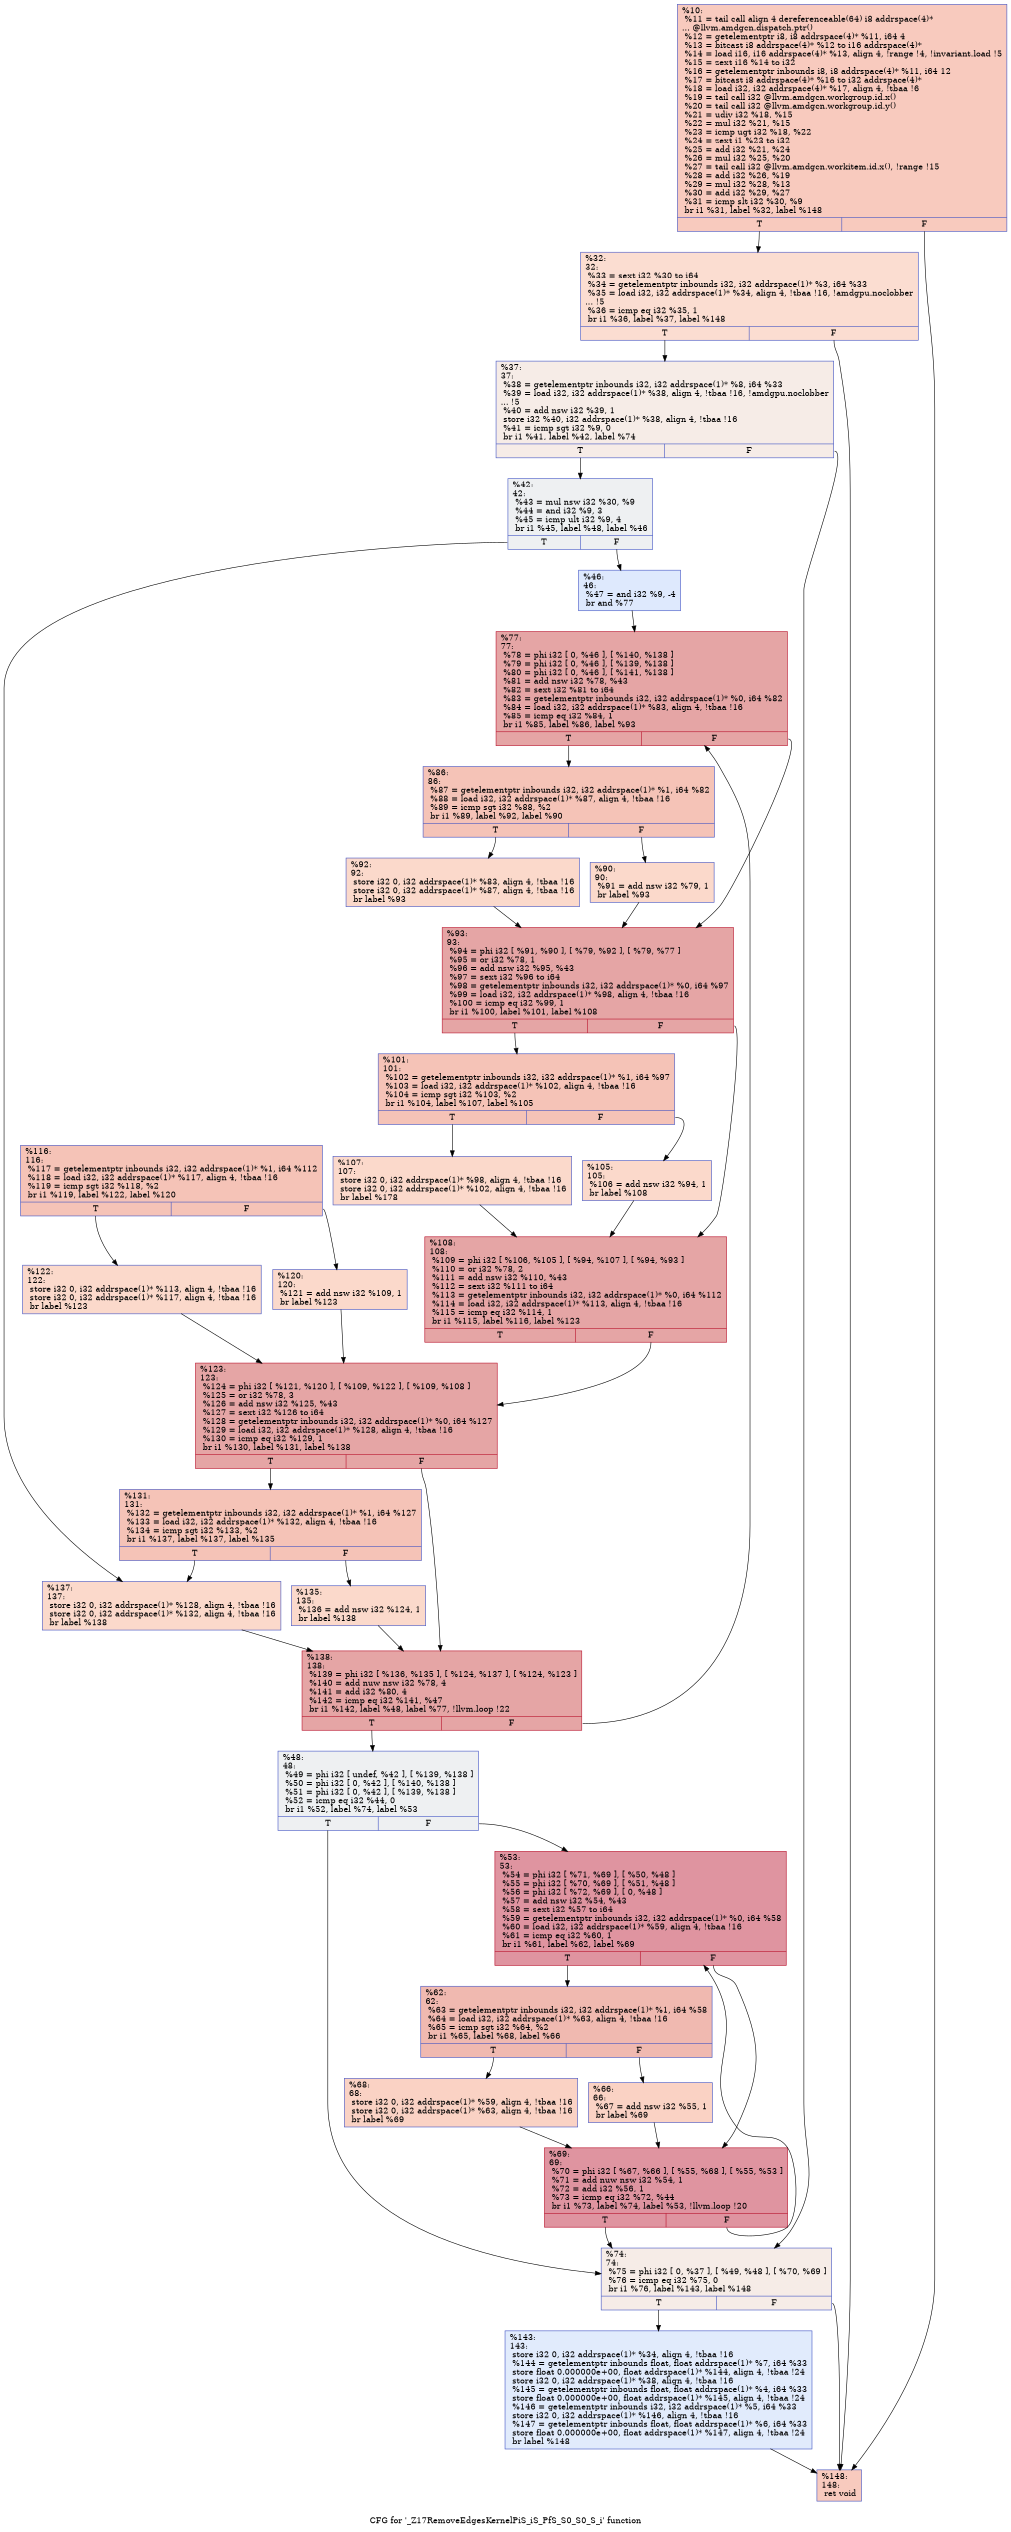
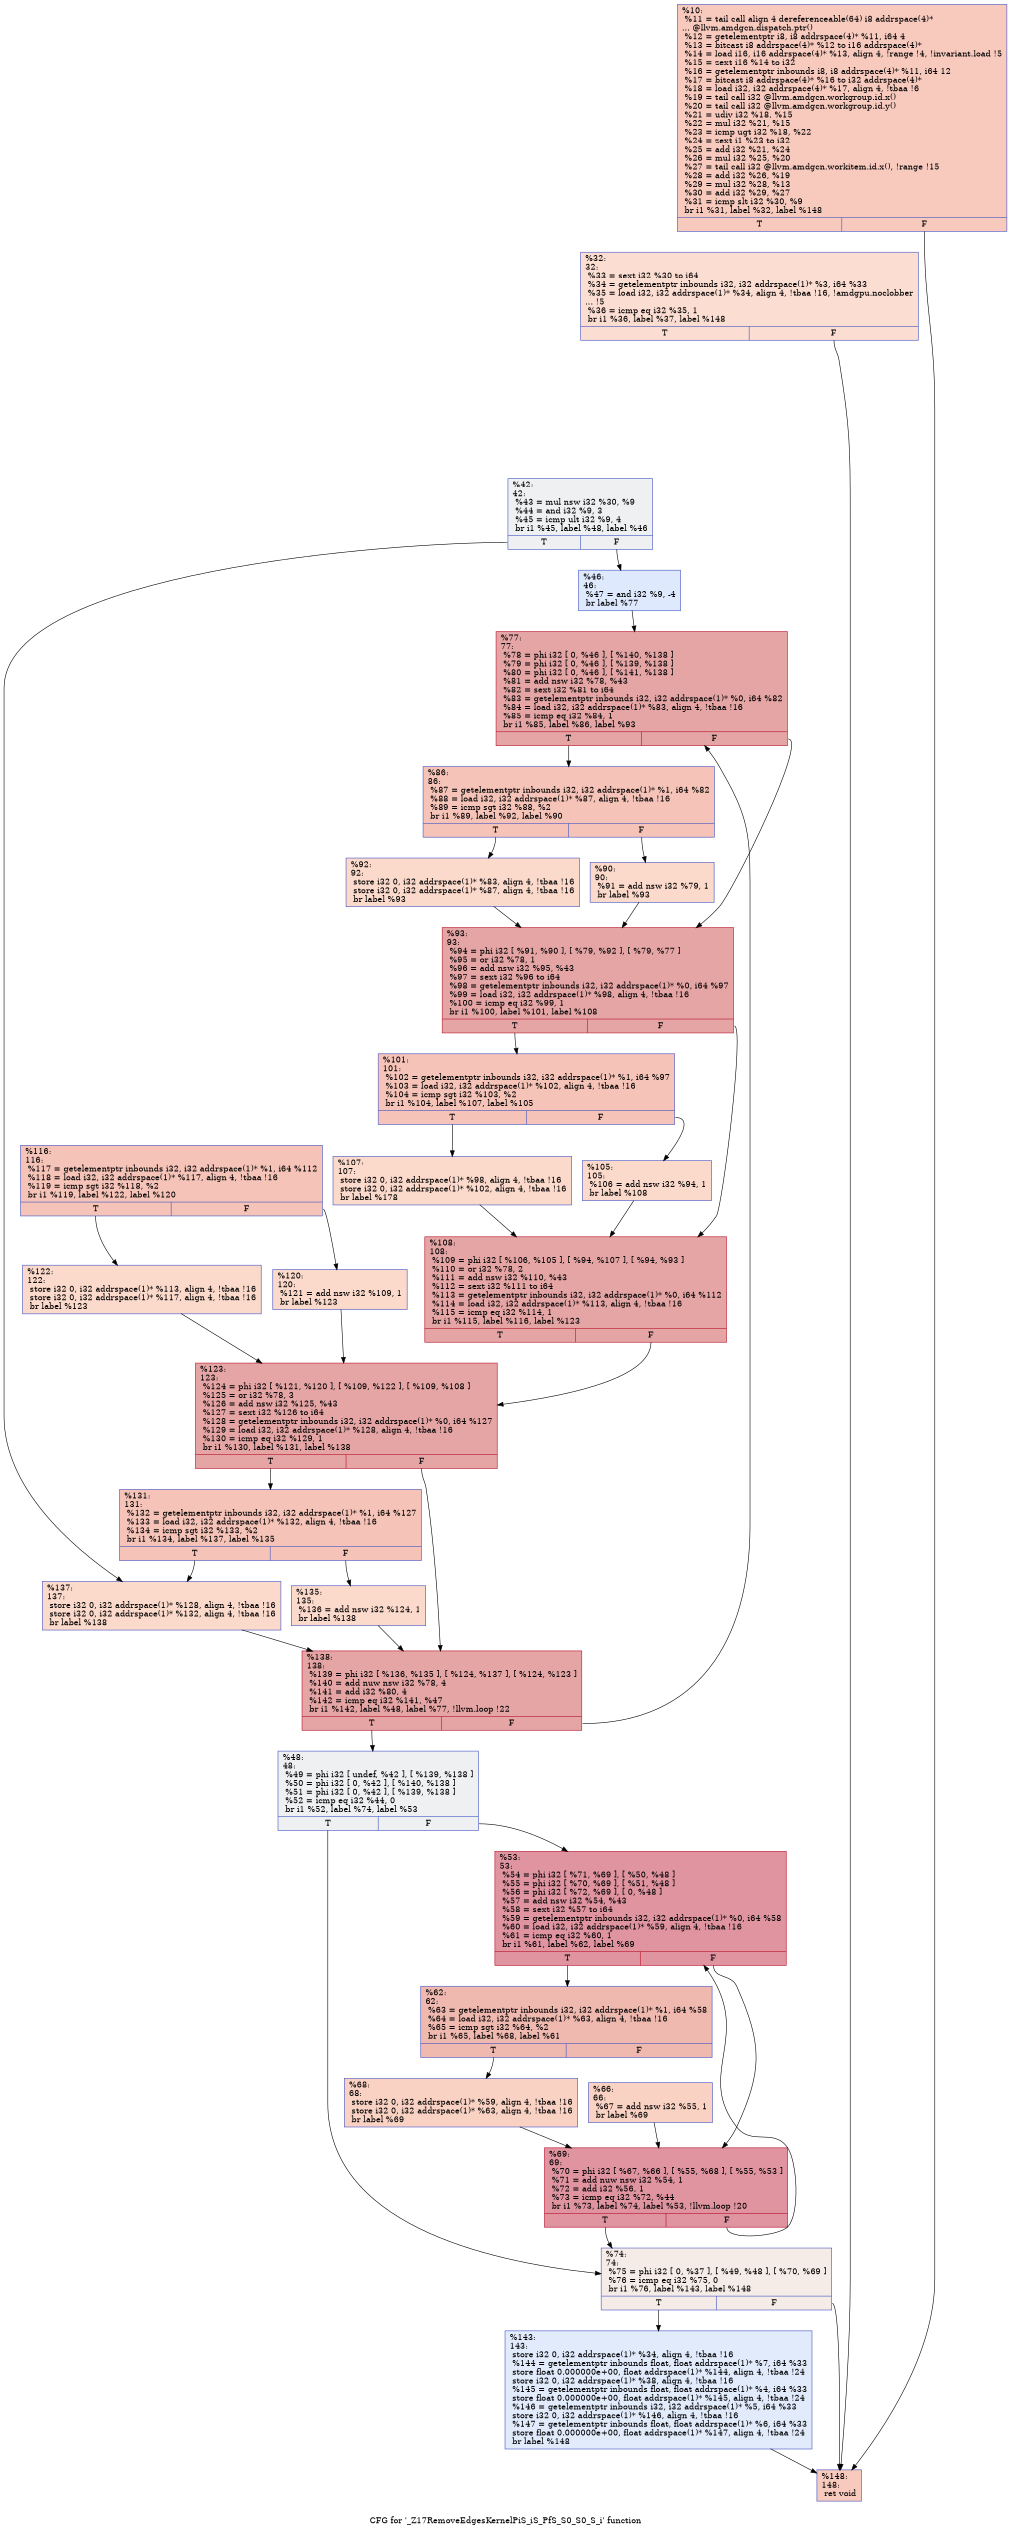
edge "%10:" -> "%32:": removed
node "%37:": removed
node "%46:": text "br and %77" -> "br label %77"
node "%131:": text "br i1 %137, label %137, label %135" -> "br i1 %134, label %137, label %135"
node "%62:": text "br i1 %65, label %68, label %66" -> "br i1 %65, label %68, label %61"
edge "%62:" -> "%66:": removed
